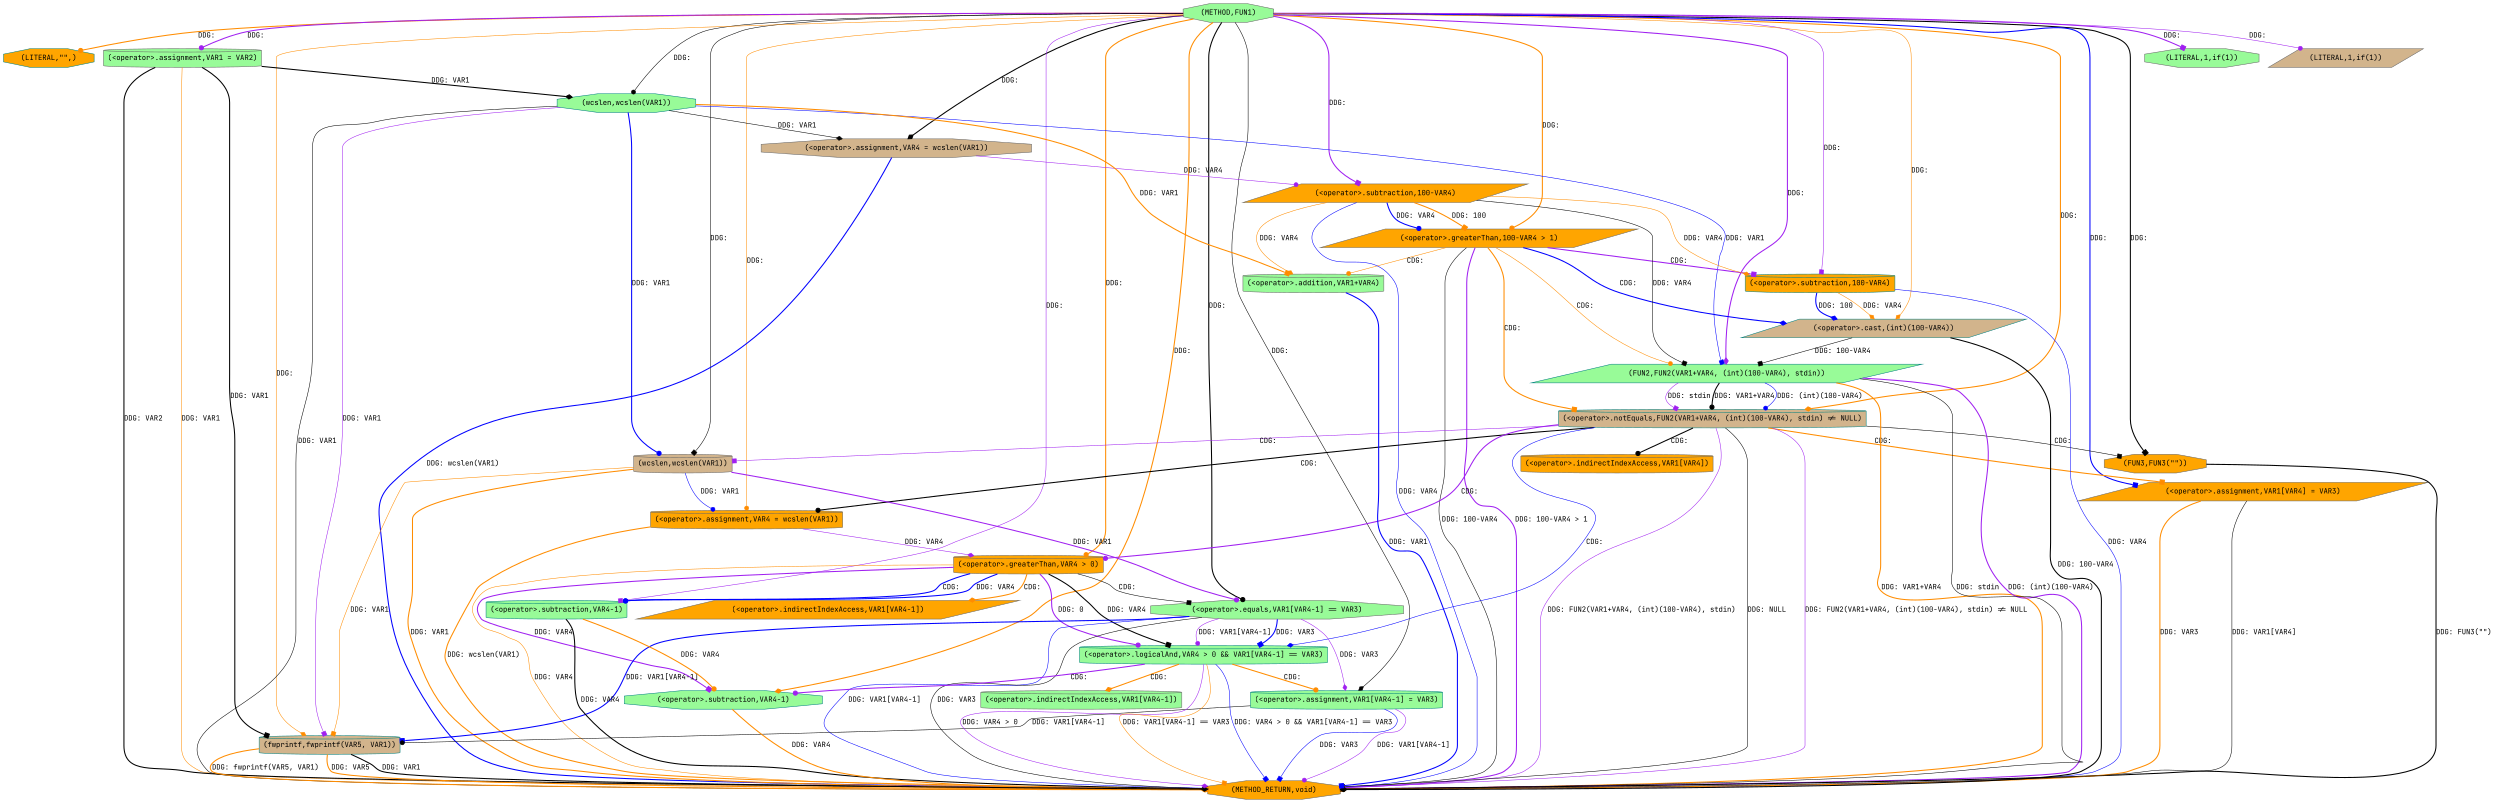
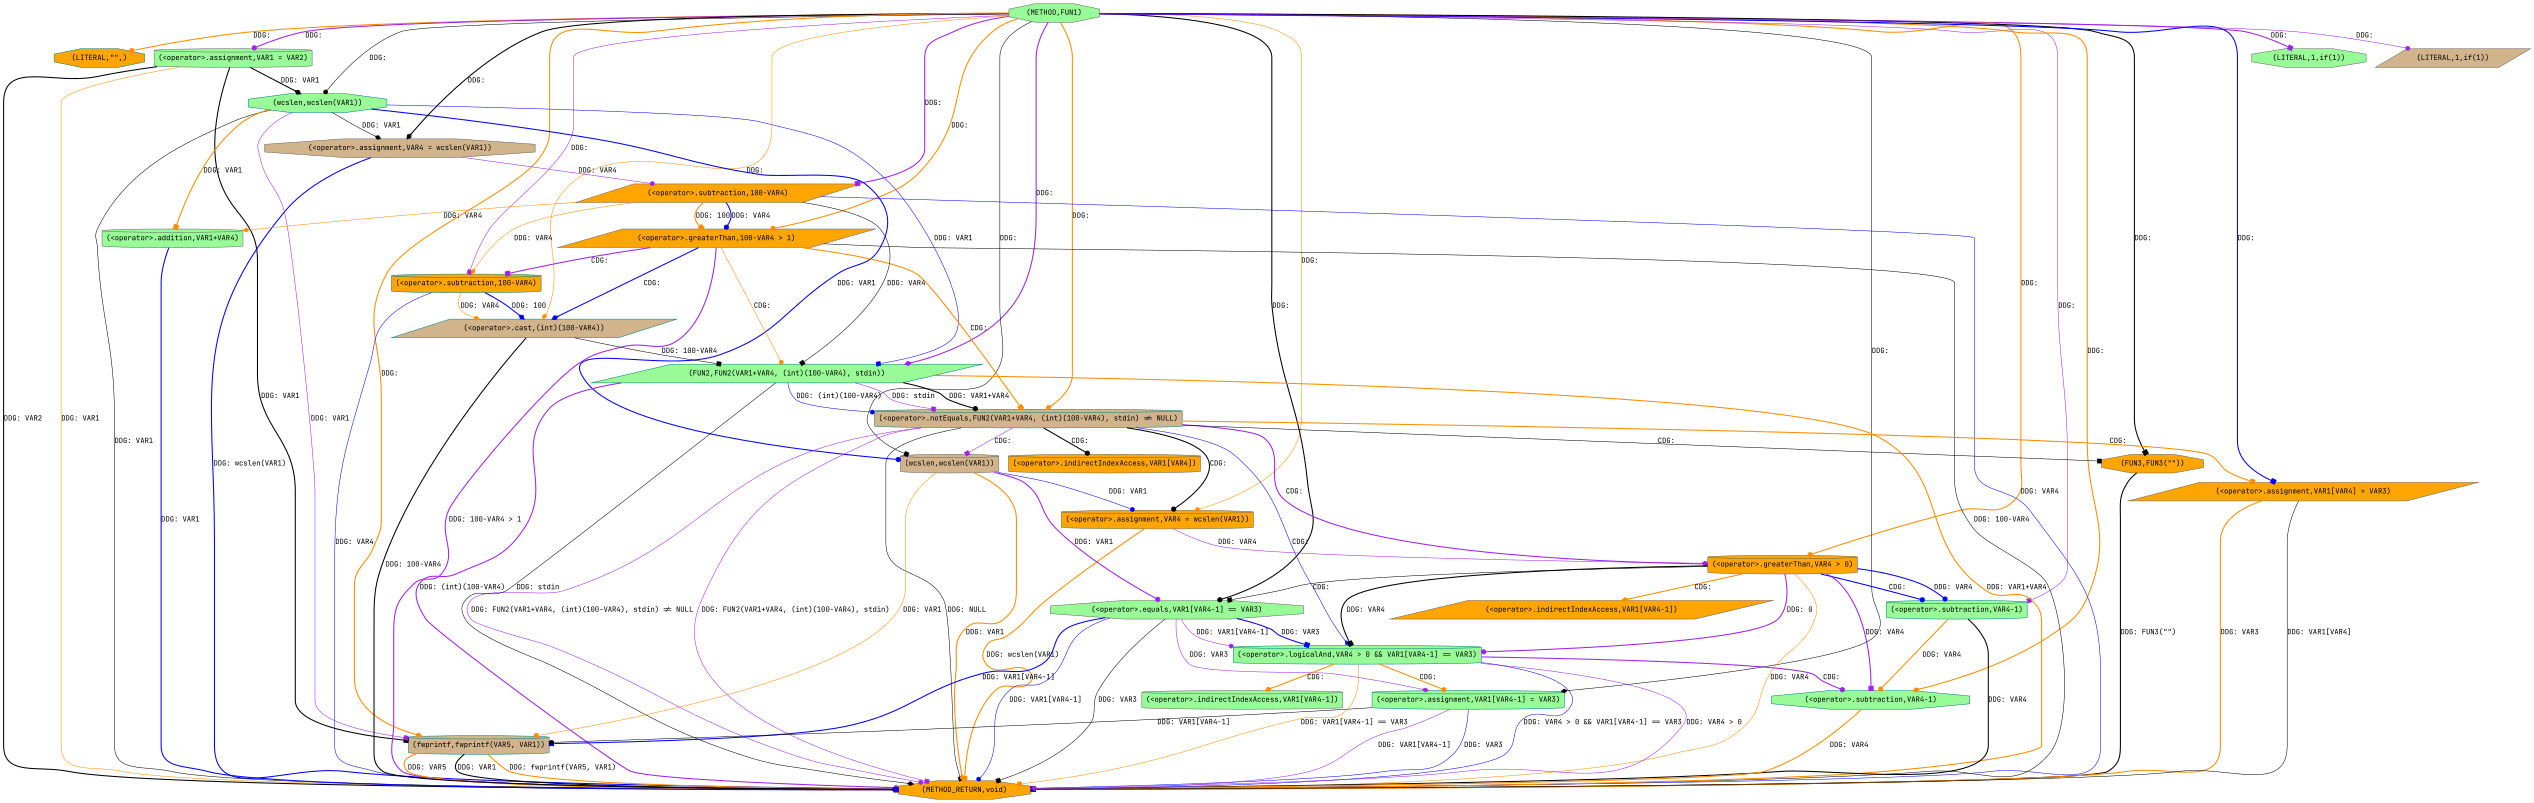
edge "(METHOD,FUN1)" -> "(fwprintf,fwprintf(VAR5, VAR1))": style solid -> bold
edge "(<operator>.greaterThan,100-VAR4 > 1)" -> "(<operator>.addition,VAR1+VAR4)": removed, label "CDG:"
